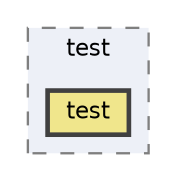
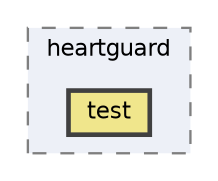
cluster "test": label "test" -> "heartguard"
